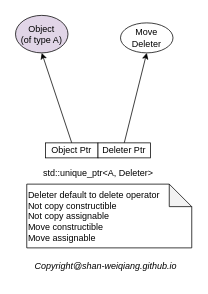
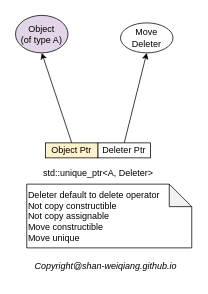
node "Object Ptr": fillcolor #ffffff -> #fff2cc
node "Deleter default to delete operator Not copy constructible Not copy assignable Move constructible Move assignable": label "Deleter default to delete operator Not copy constructible Not copy assignable Move constructible Move assignable" -> "Deleter default to delete operator Not copy constructible Not copy assignable Move constructible Move unique"
